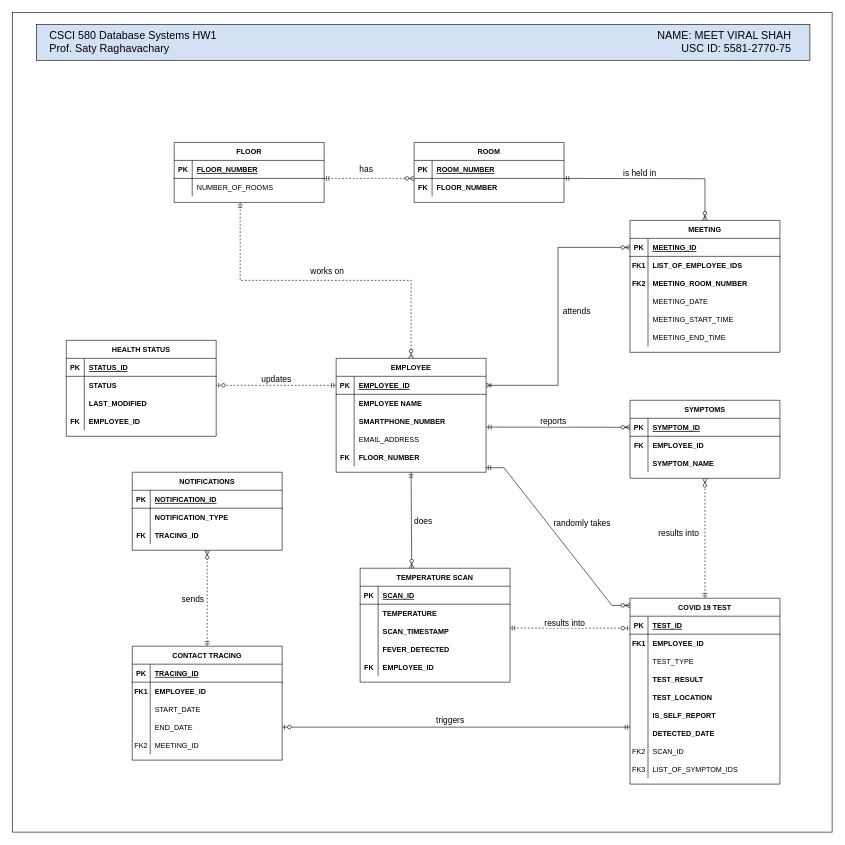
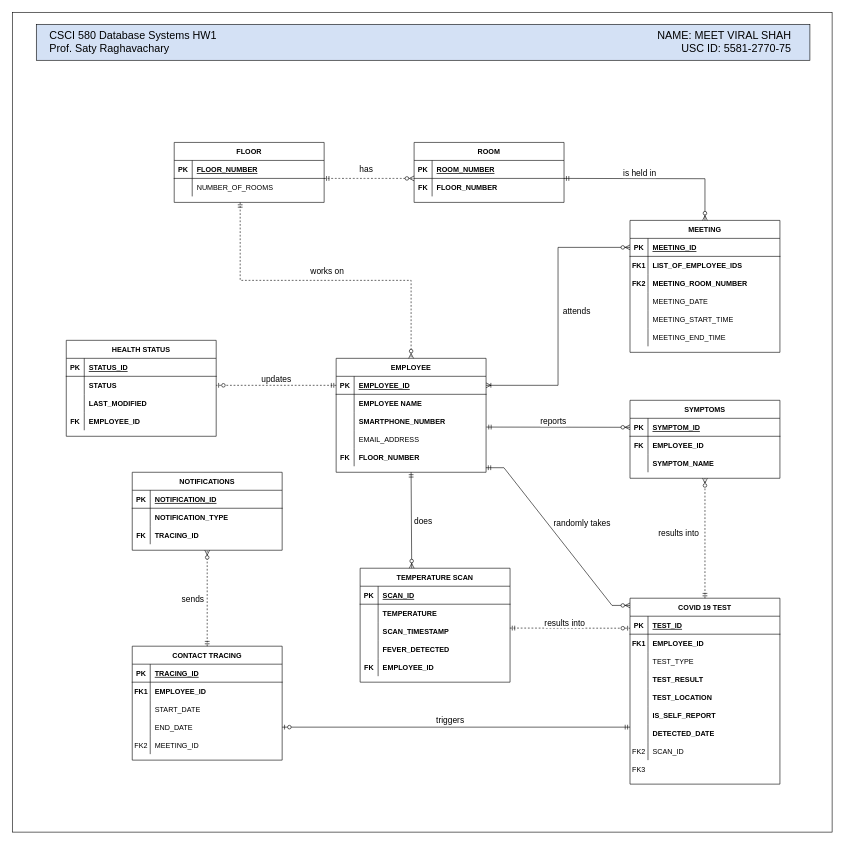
node "LIST_OF_SYMPTOM_IDS": removed
